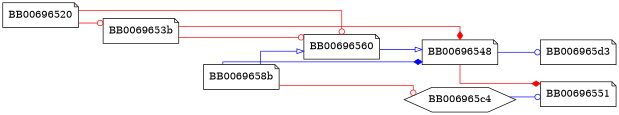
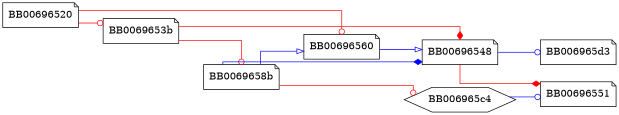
edge "BB0069653b" -> "BB00696560": now "BB0069653b" -> "BB0069658b"
